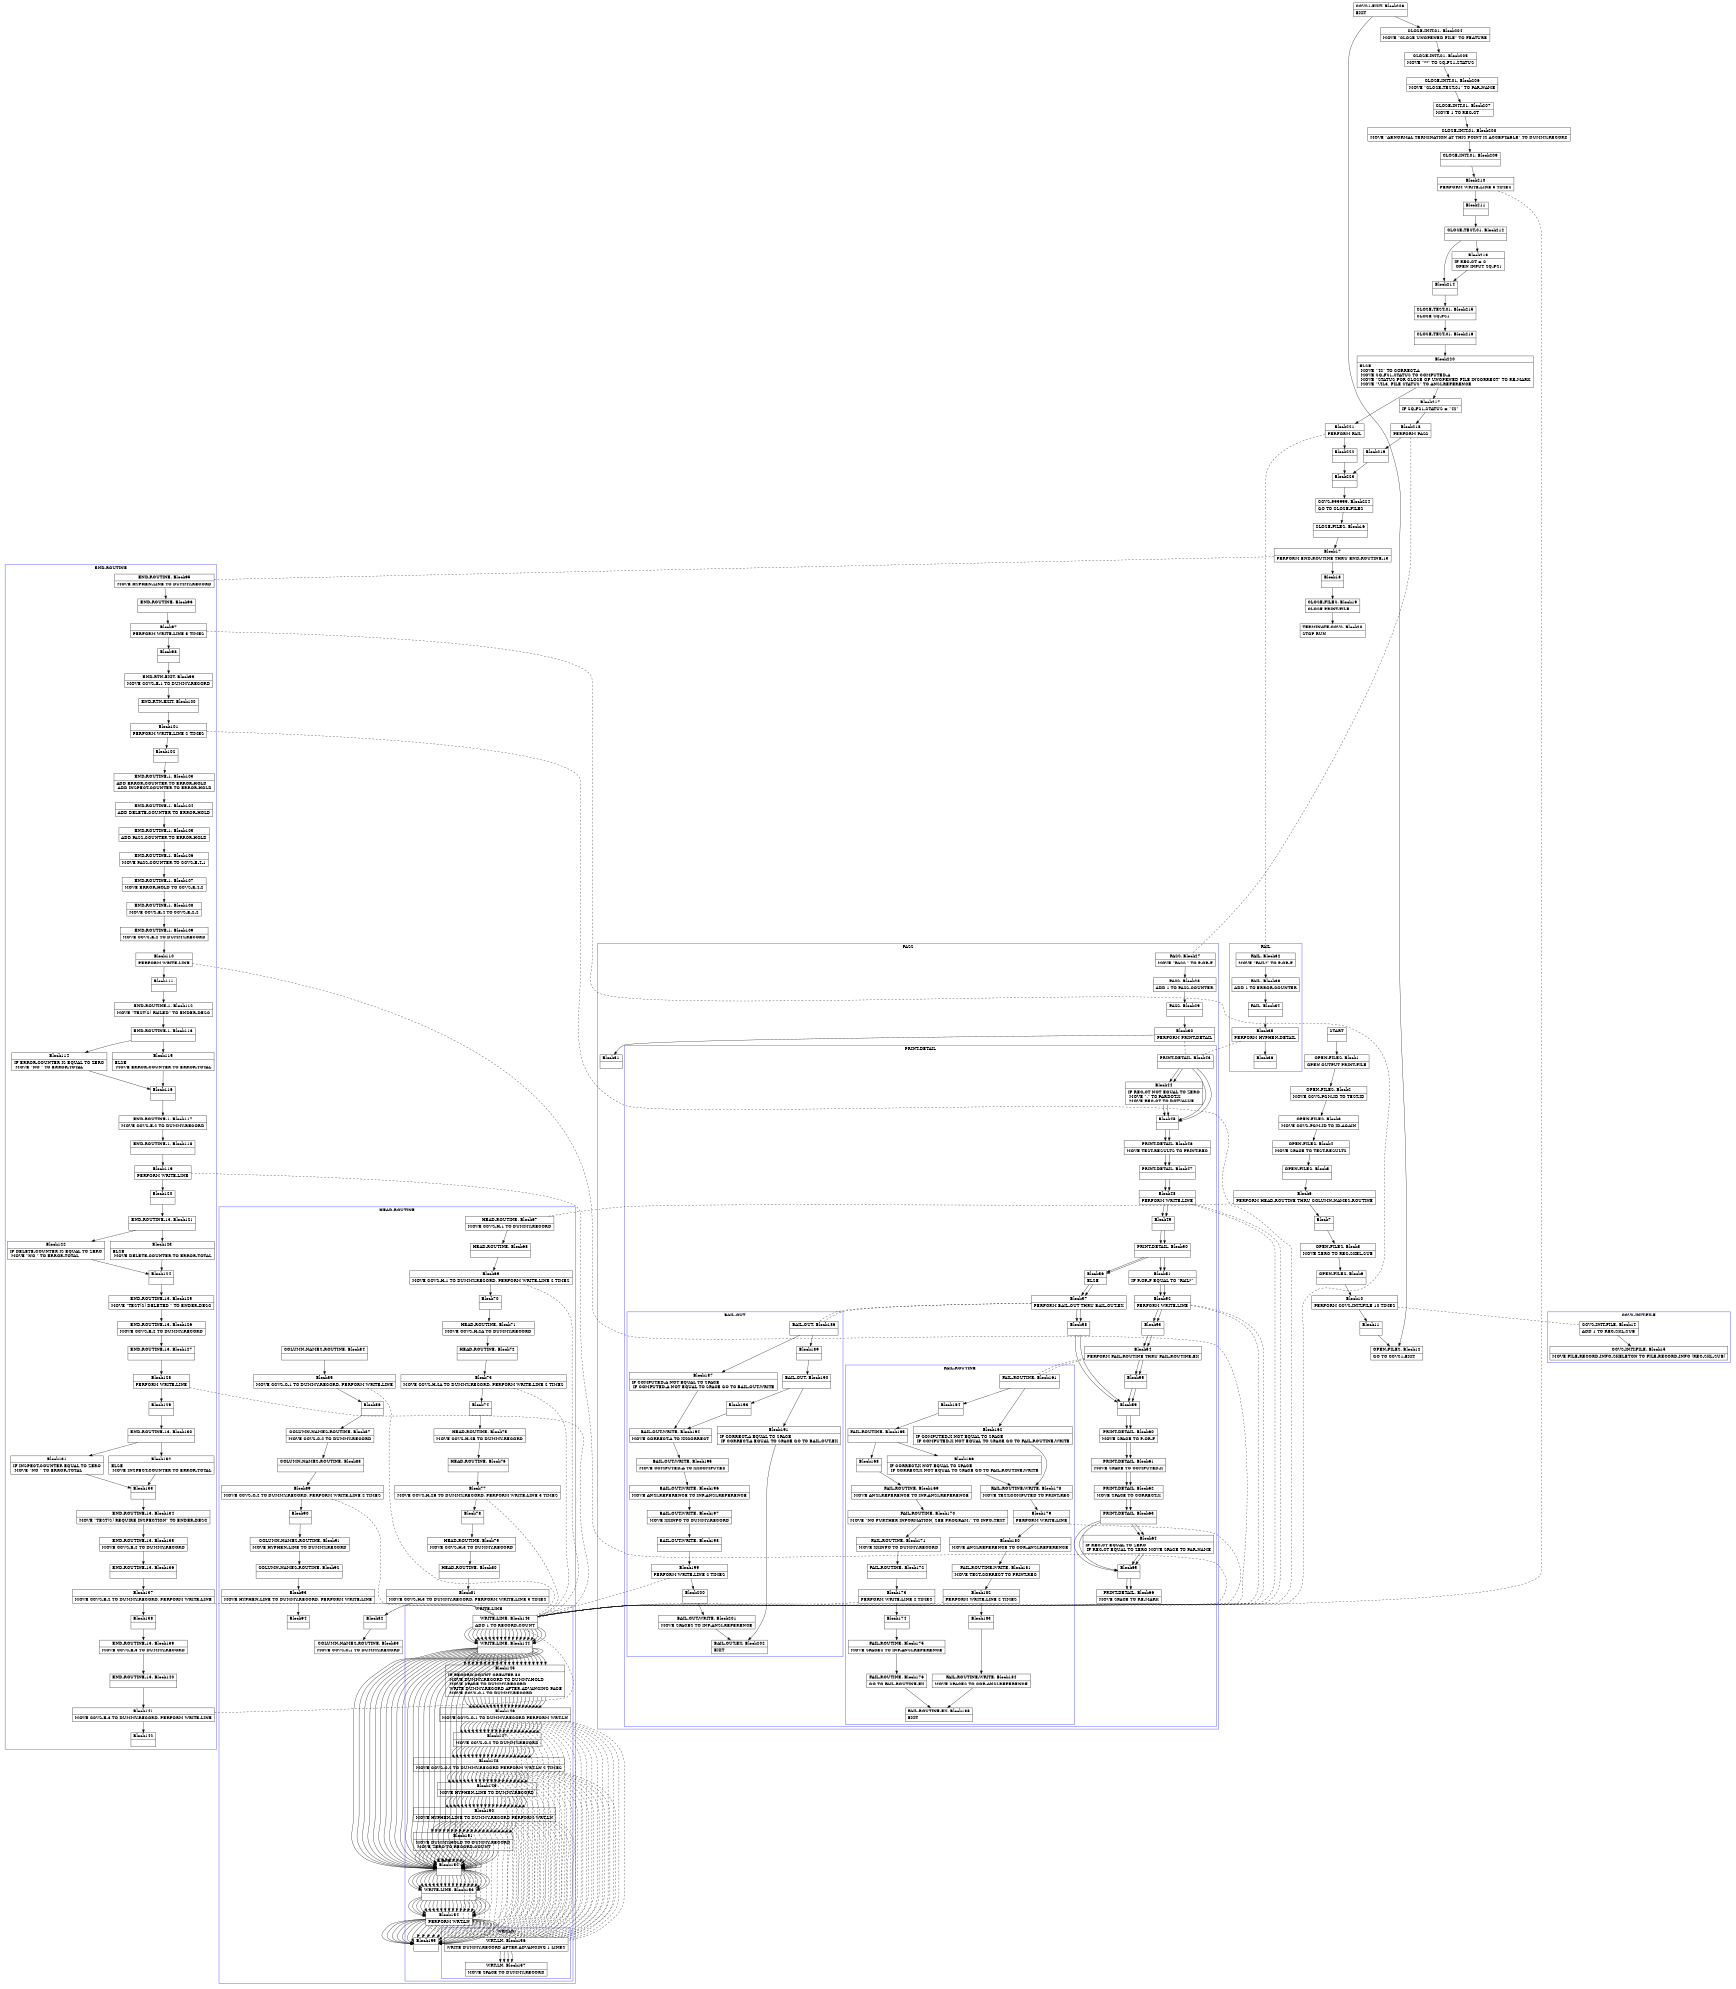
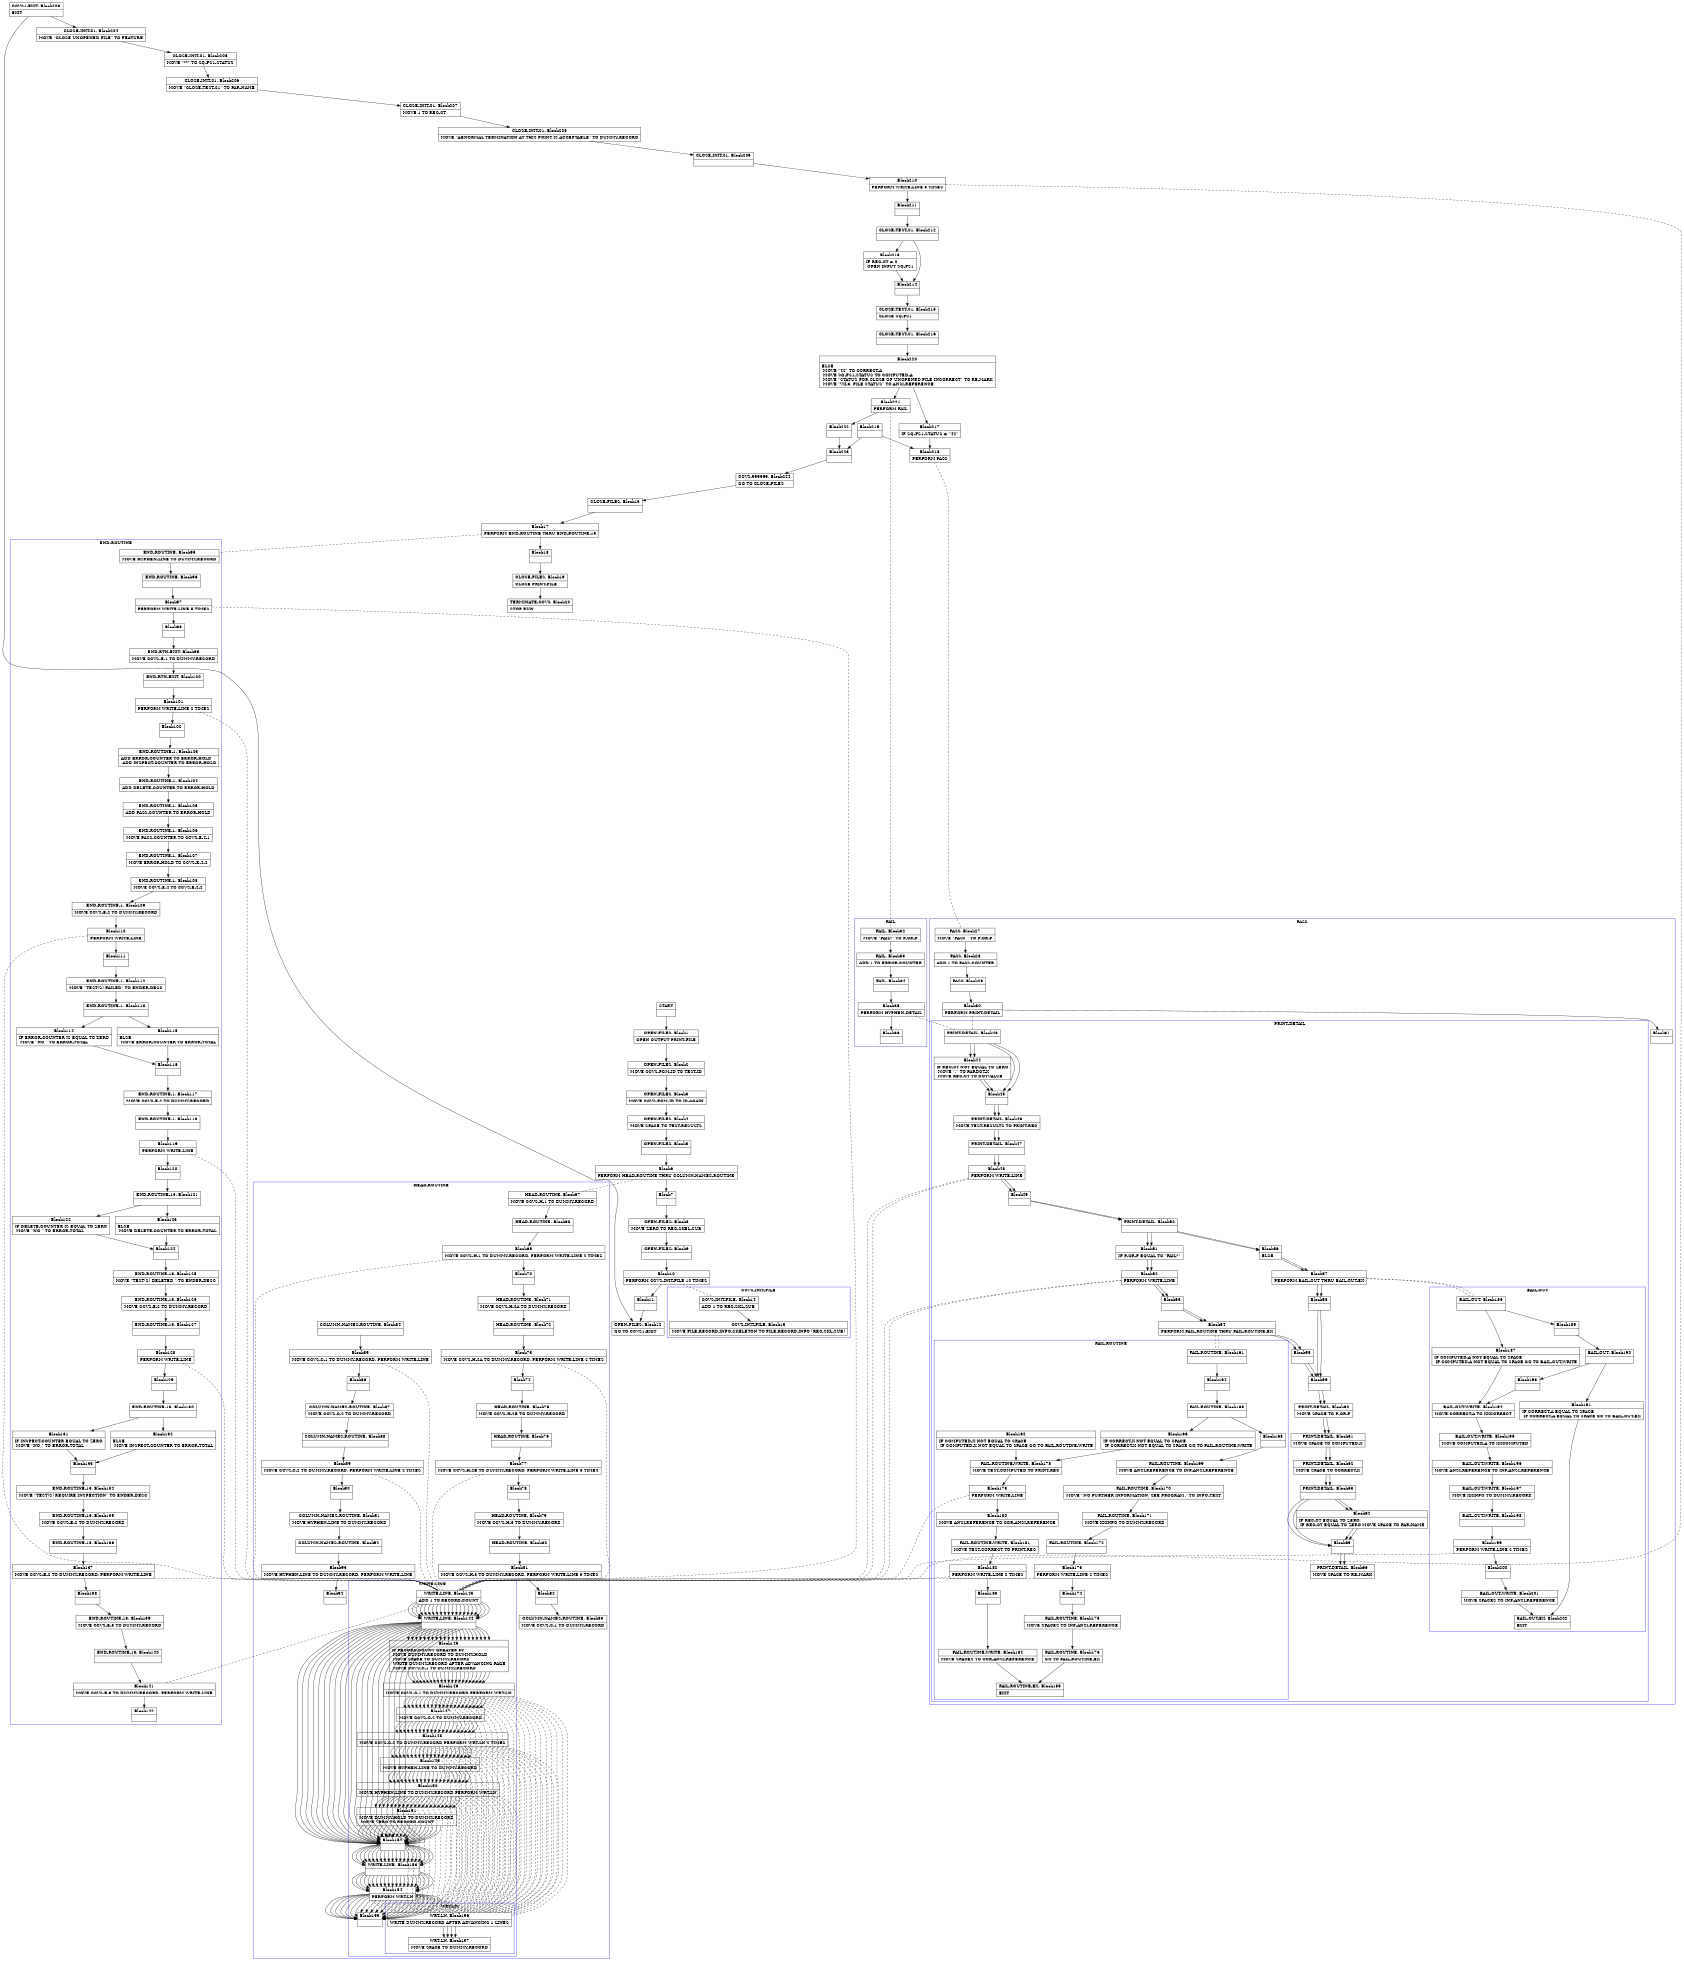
edge "Block218" -> "Block219": reversed
edge "FAIL-ROUTINE. Block161" -> "Block162": removed
